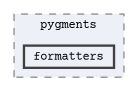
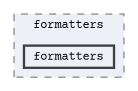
cluster "pygments": label "pygments" -> "formatters"
